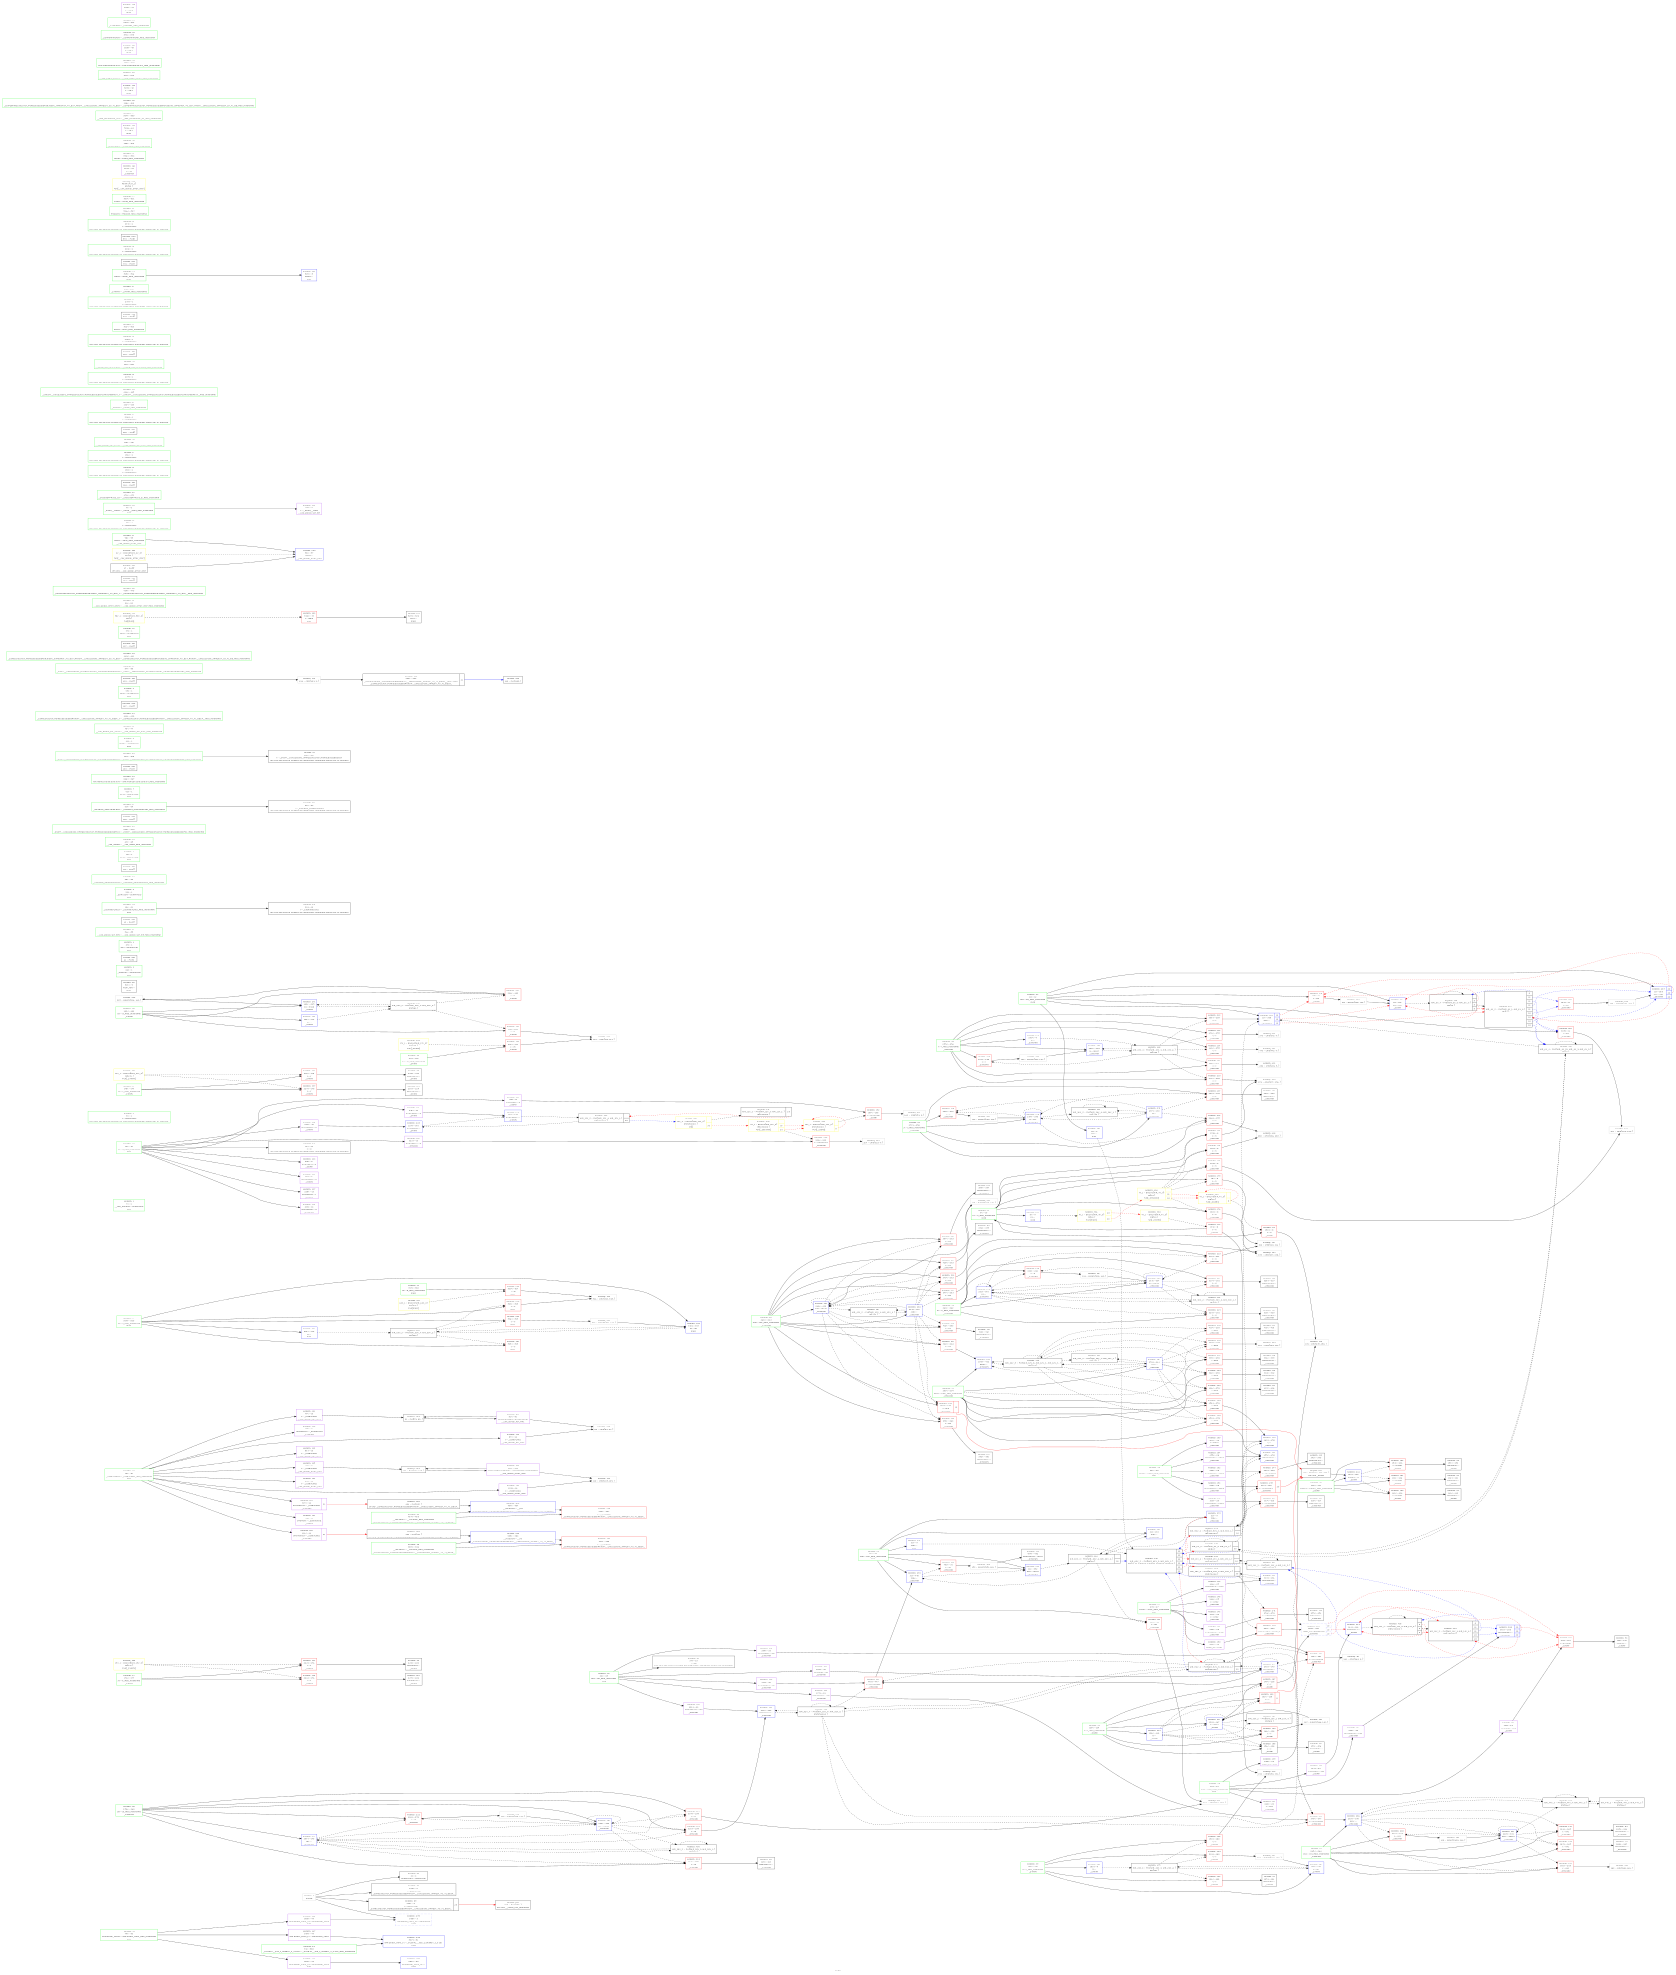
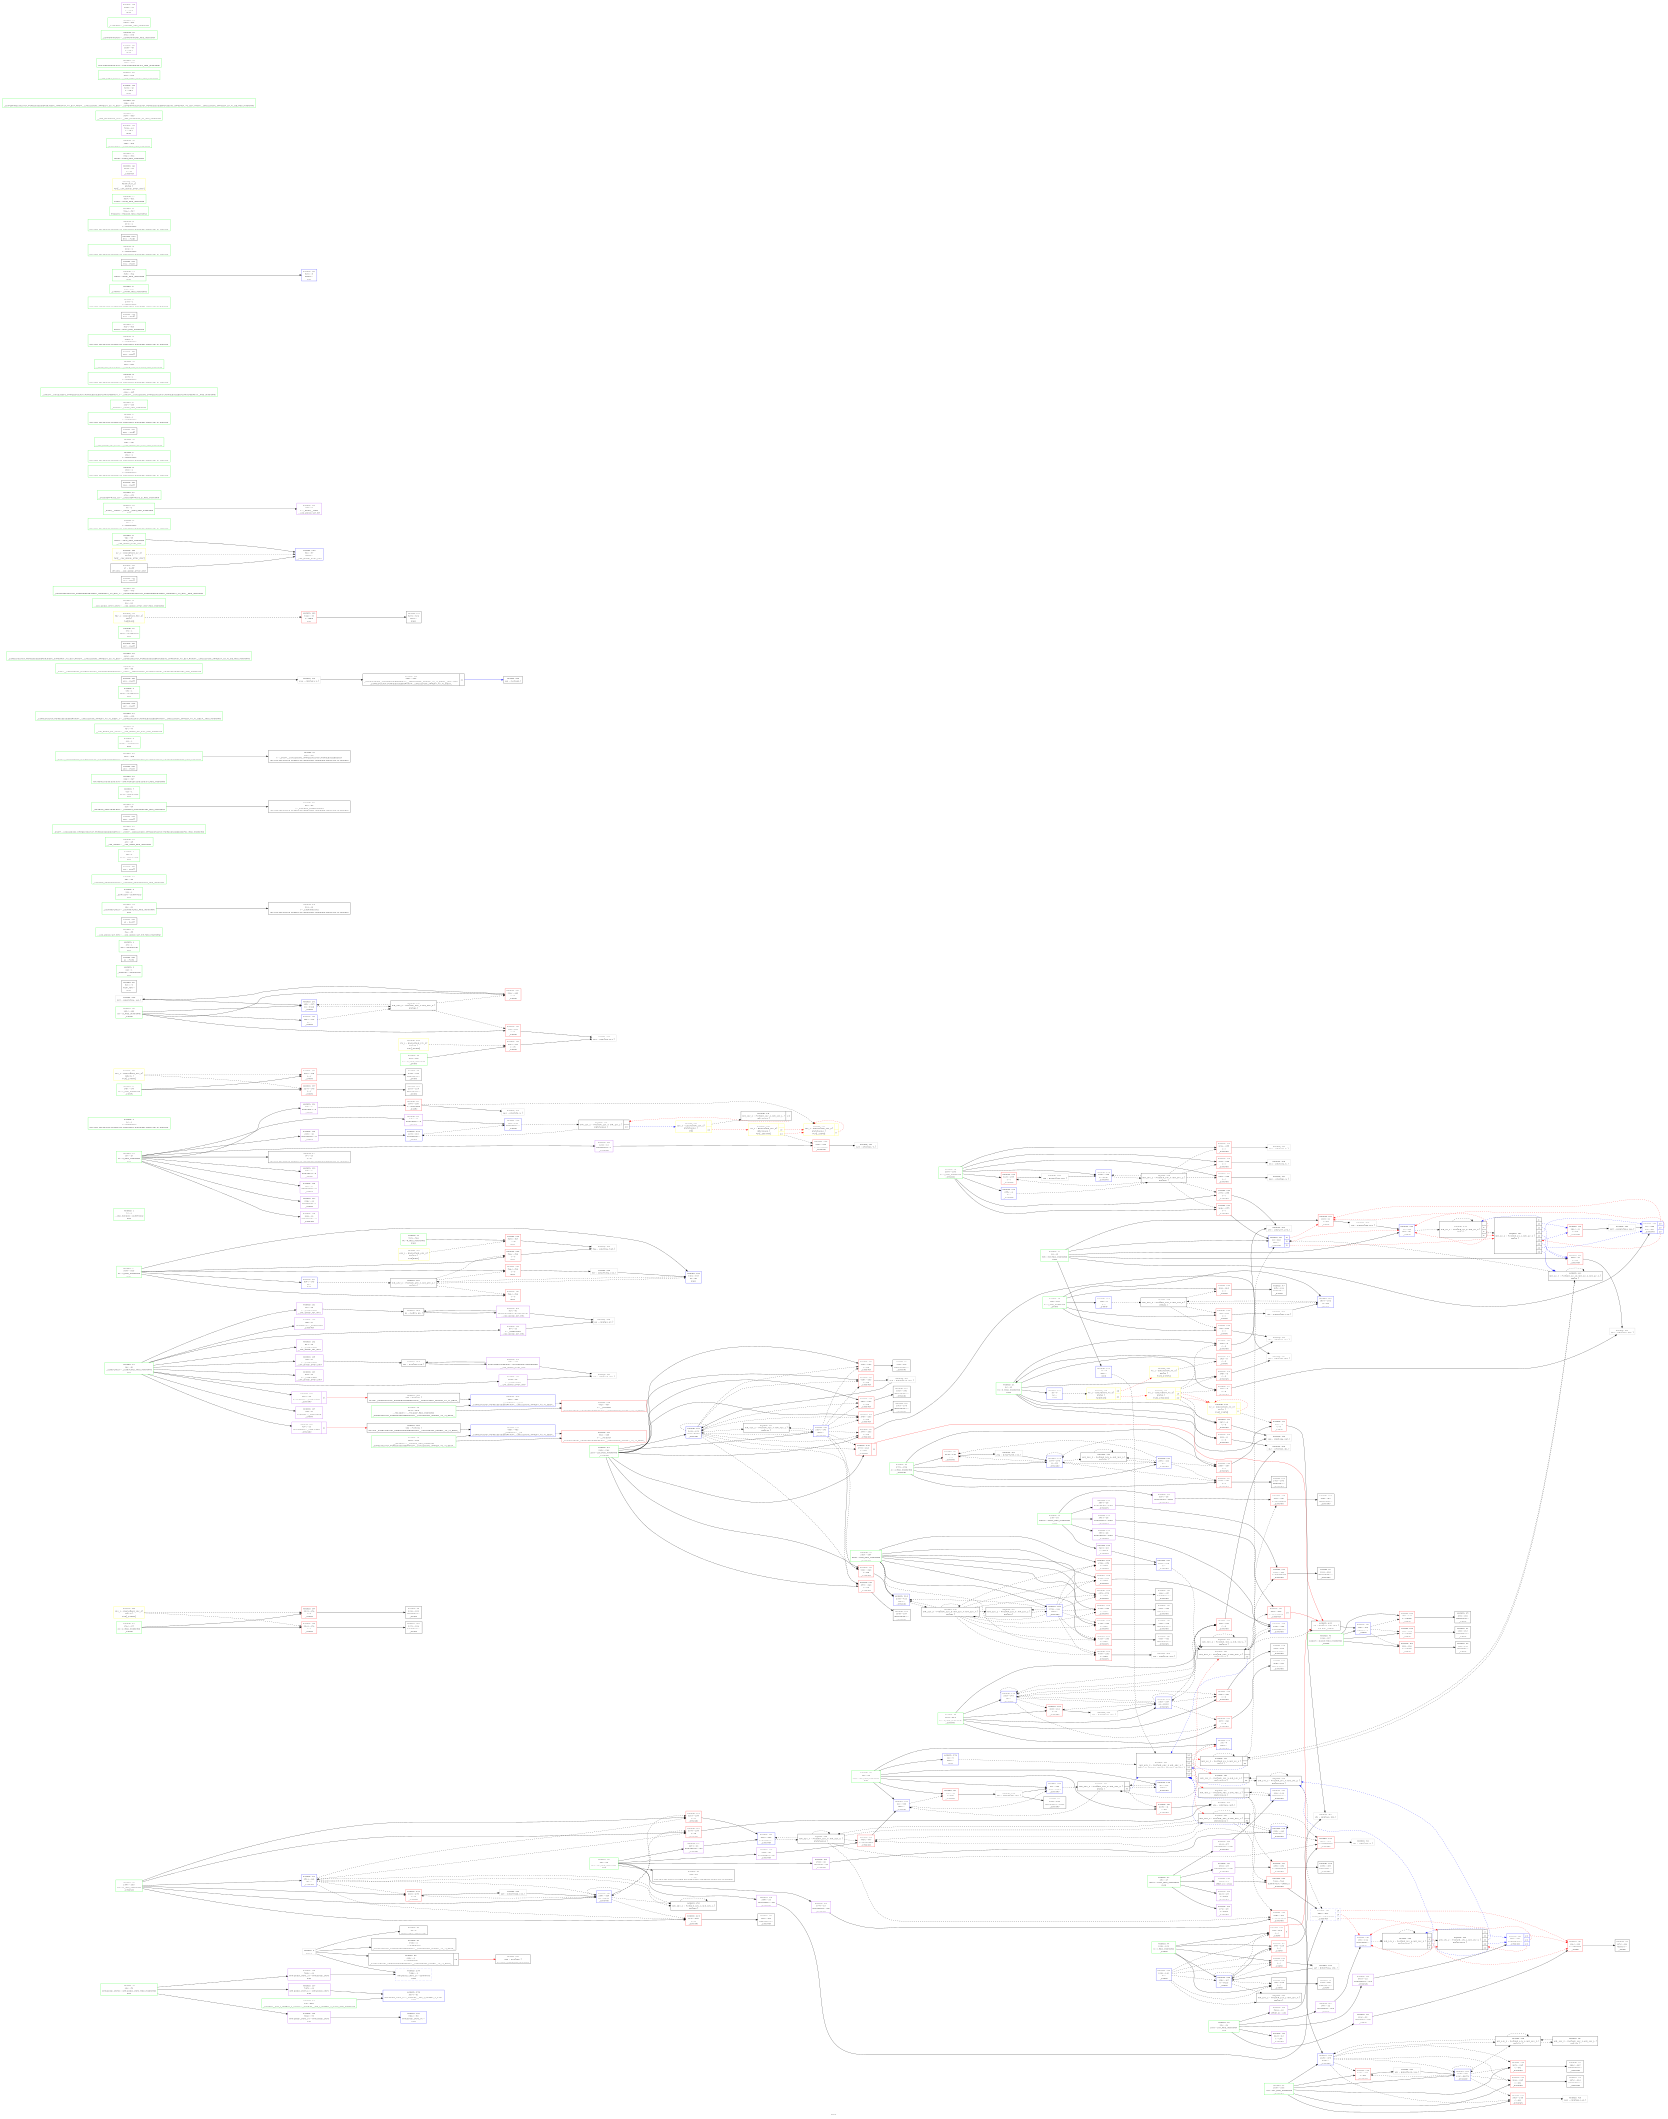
edge "NodeID: 494" -> "NodeID: 192": reversed
edge "NodeID: 456" -> "NodeID: 297": now "NodeID: 456" -> "NodeID: 602"
edge "NodeID: 55" -> "NodeID: 204": added
edge "NodeID: 275" -> "NodeID: 246": style solid -> dashed
edge "NodeID: 275" -> "NodeID: 243": removed
edge "NodeID: 44" -> "NodeID: 264": removed
